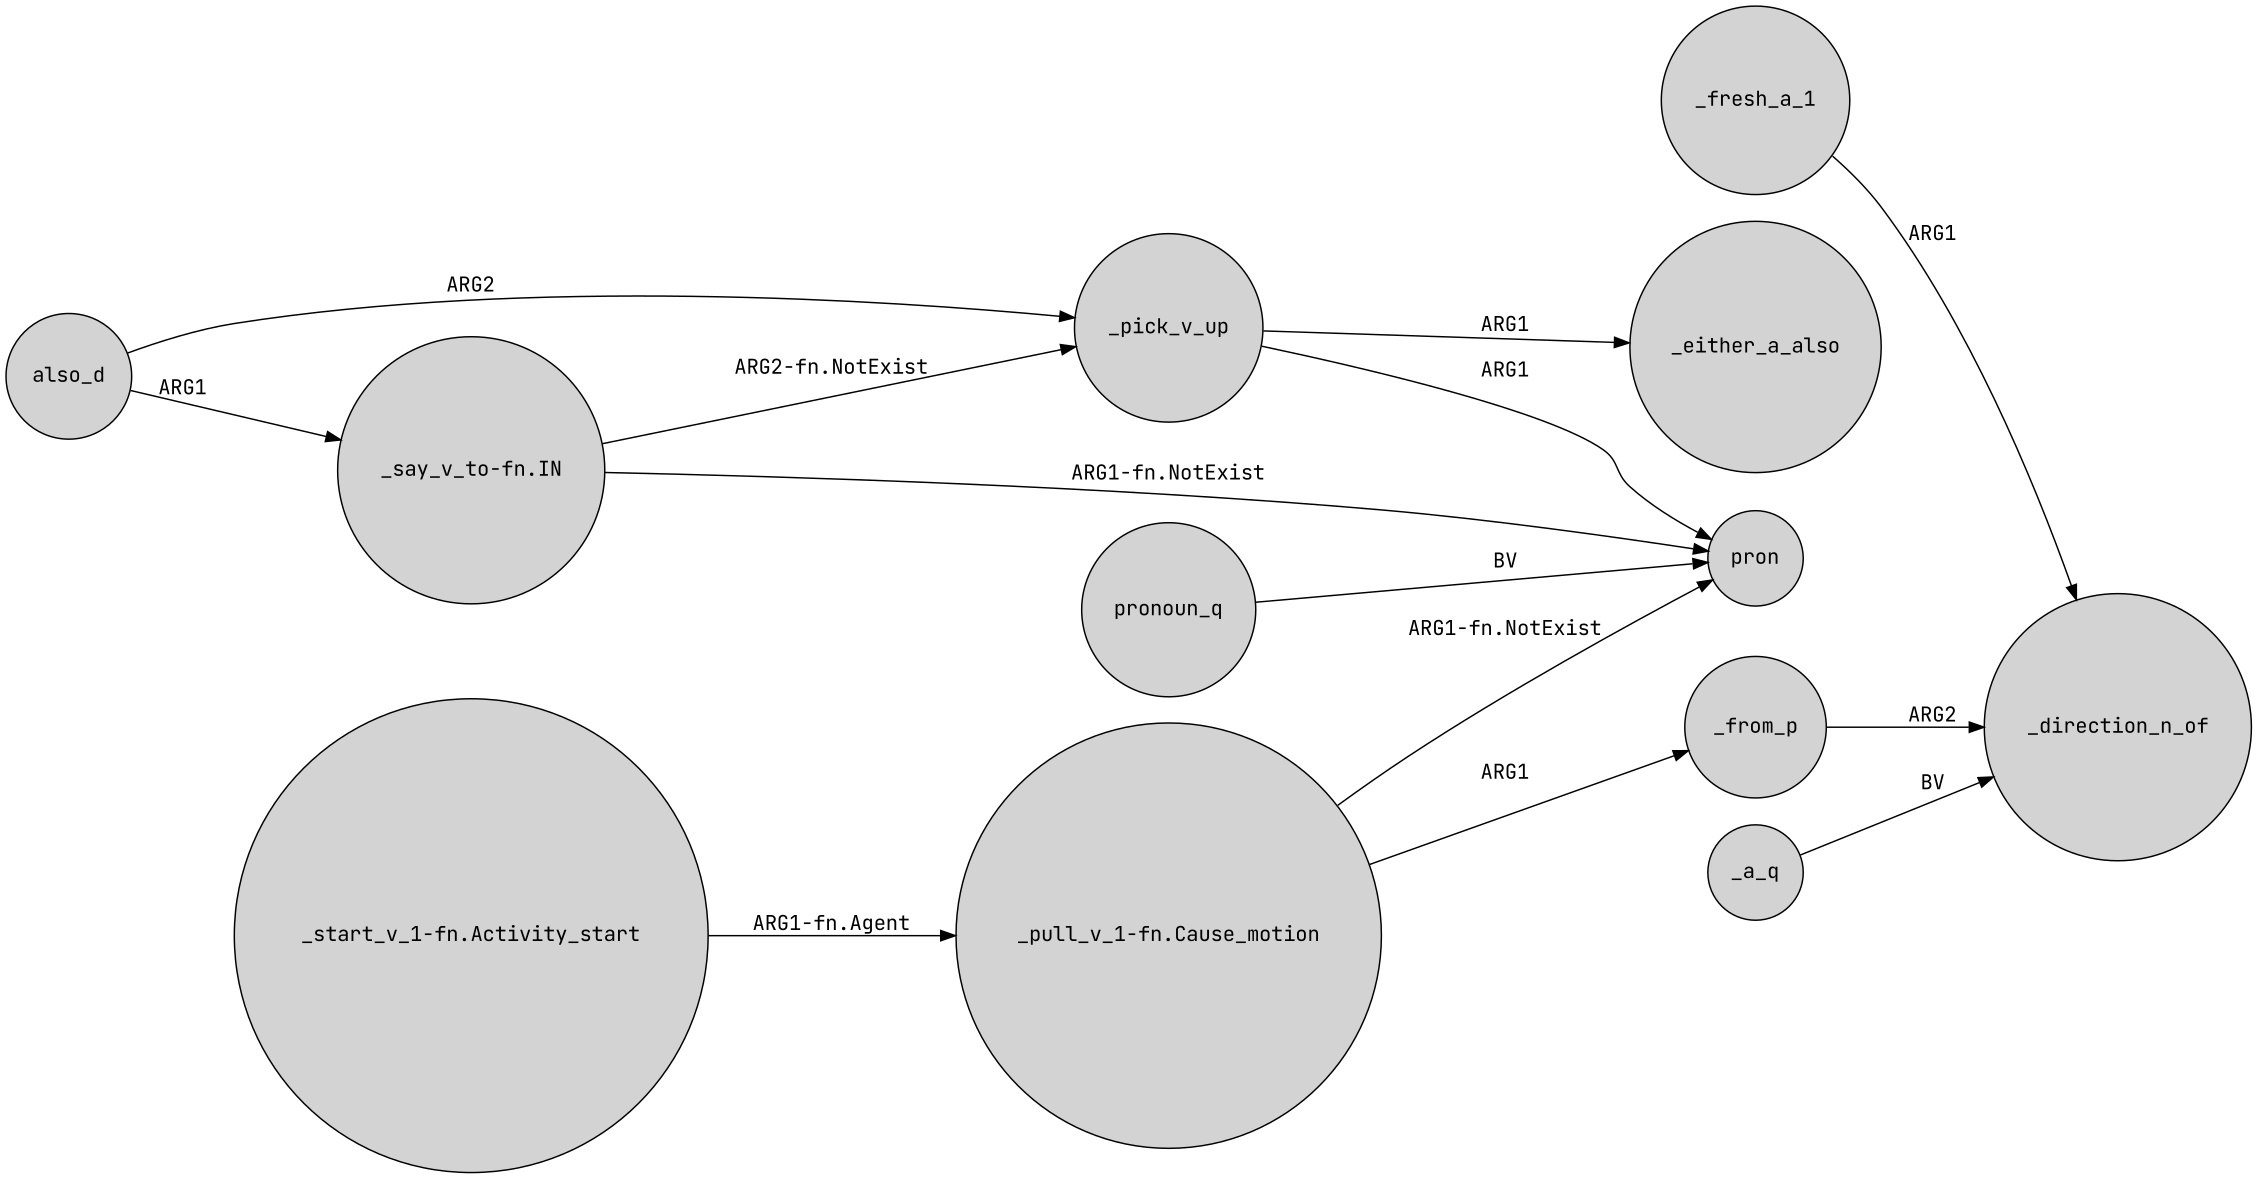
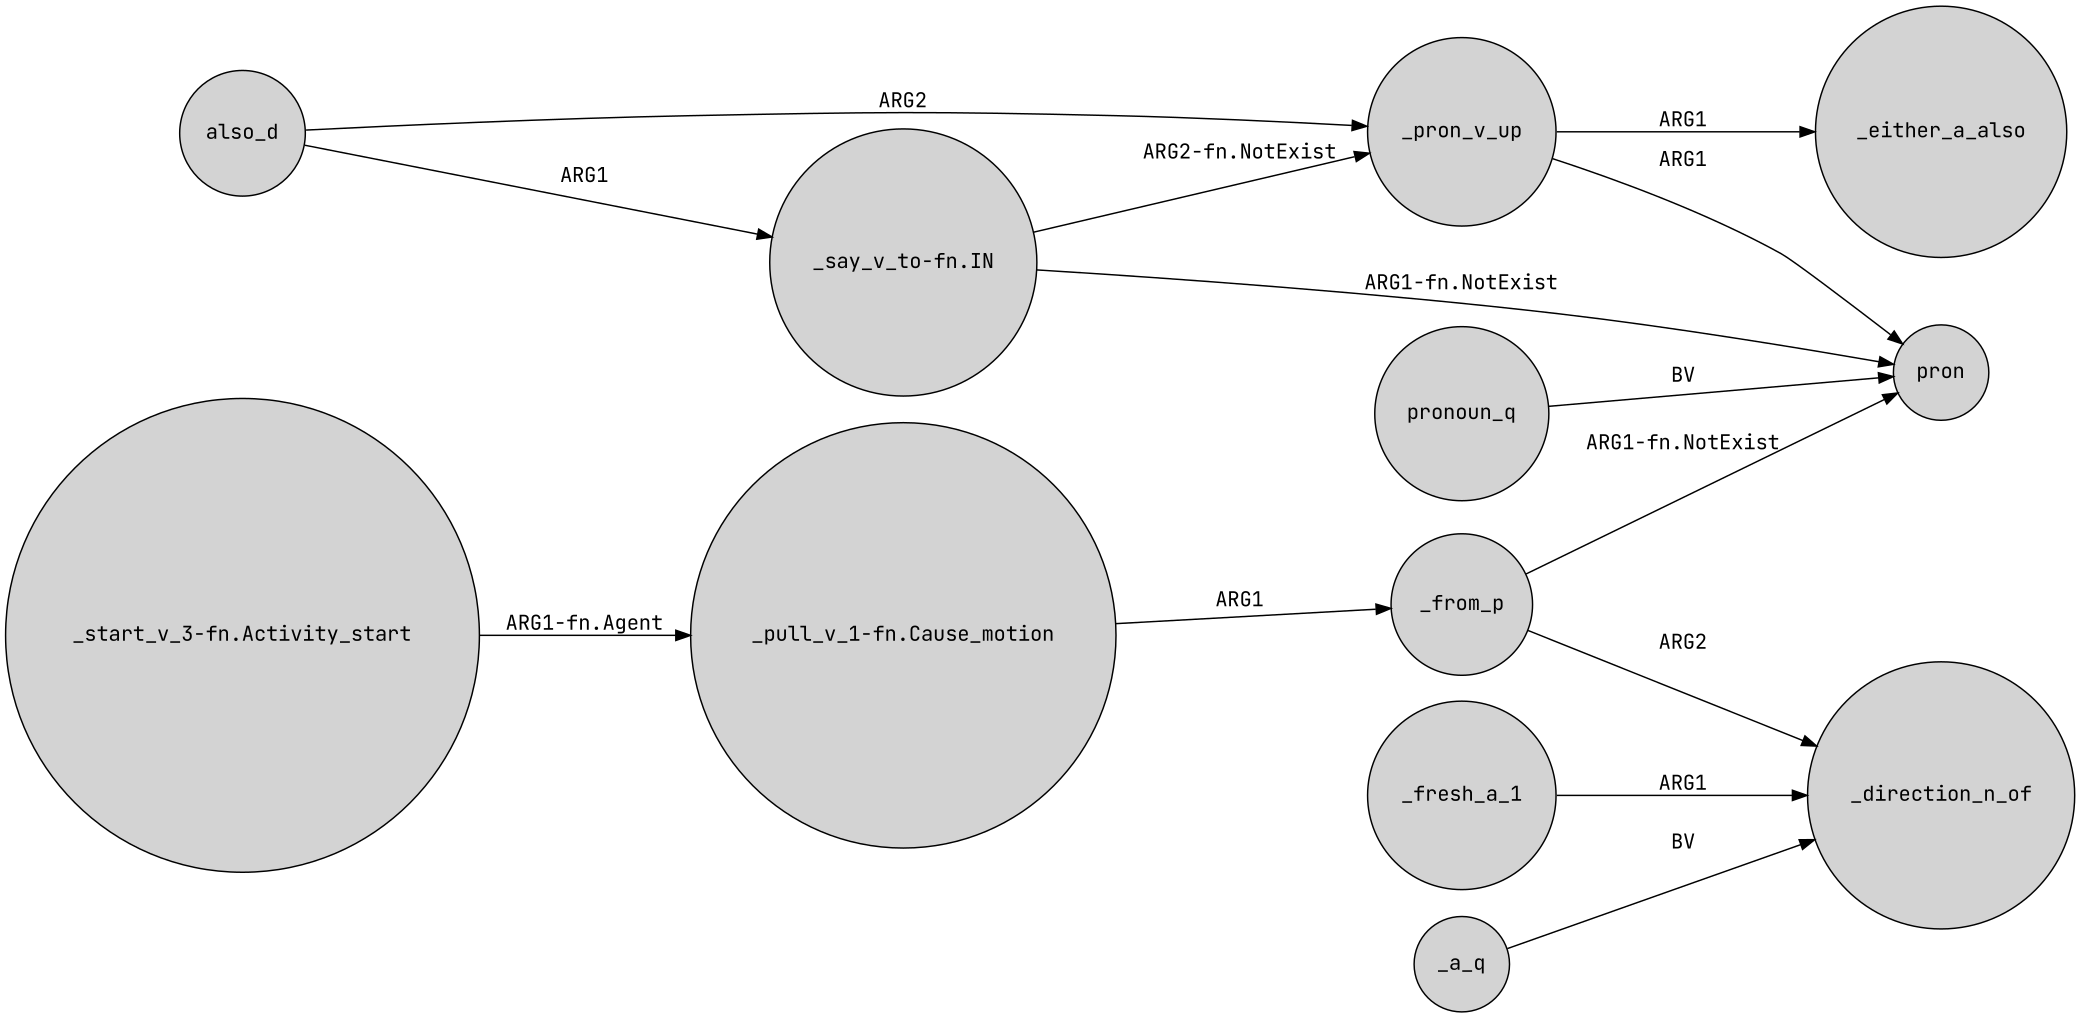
node "_pick_v_up": label "_pick_v_up" -> "_pron_v_up"
edge "_pull_v_1-fn.Cause_motion" -> "pron": now "_from_p" -> "pron"
node "_start_v_1-fn.Activity_start": label "_start_v_1-fn.Activity_start" -> "_start_v_3-fn.Activity_start"
